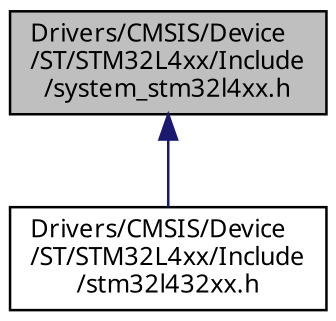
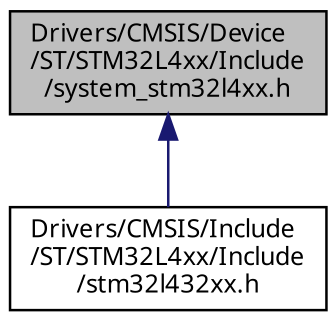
node "Drivers/CMSIS/Device /ST/STM32L4xx/Include /stm32l432xx.h": label "Drivers/CMSIS/Device /ST/STM32L4xx/Include /stm32l432xx.h" -> "Drivers/CMSIS/Include /ST/STM32L4xx/Include /stm32l432xx.h"
